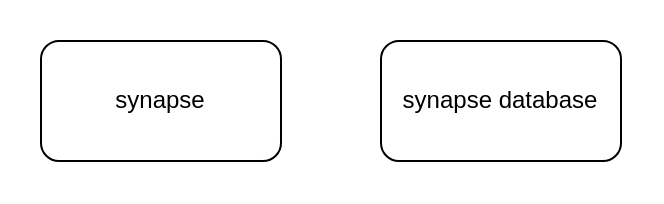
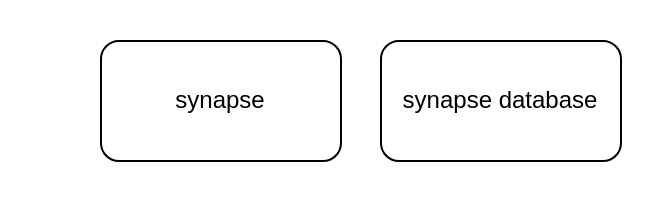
node "synapse": moved (161, 101) -> (221, 101)
